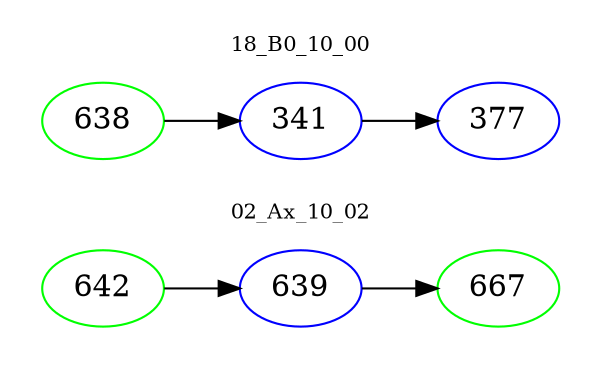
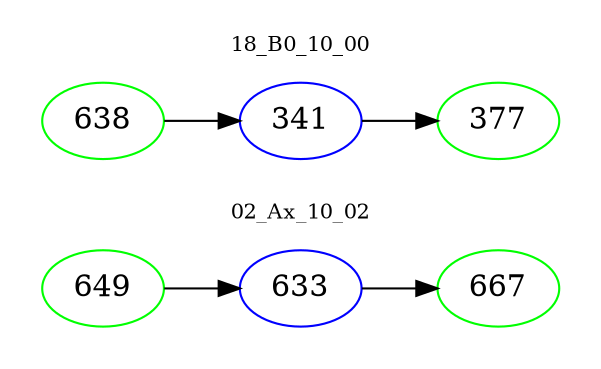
node "377": color blue -> green
node "642": label "642" -> "649"
node "639": label "639" -> "633"
